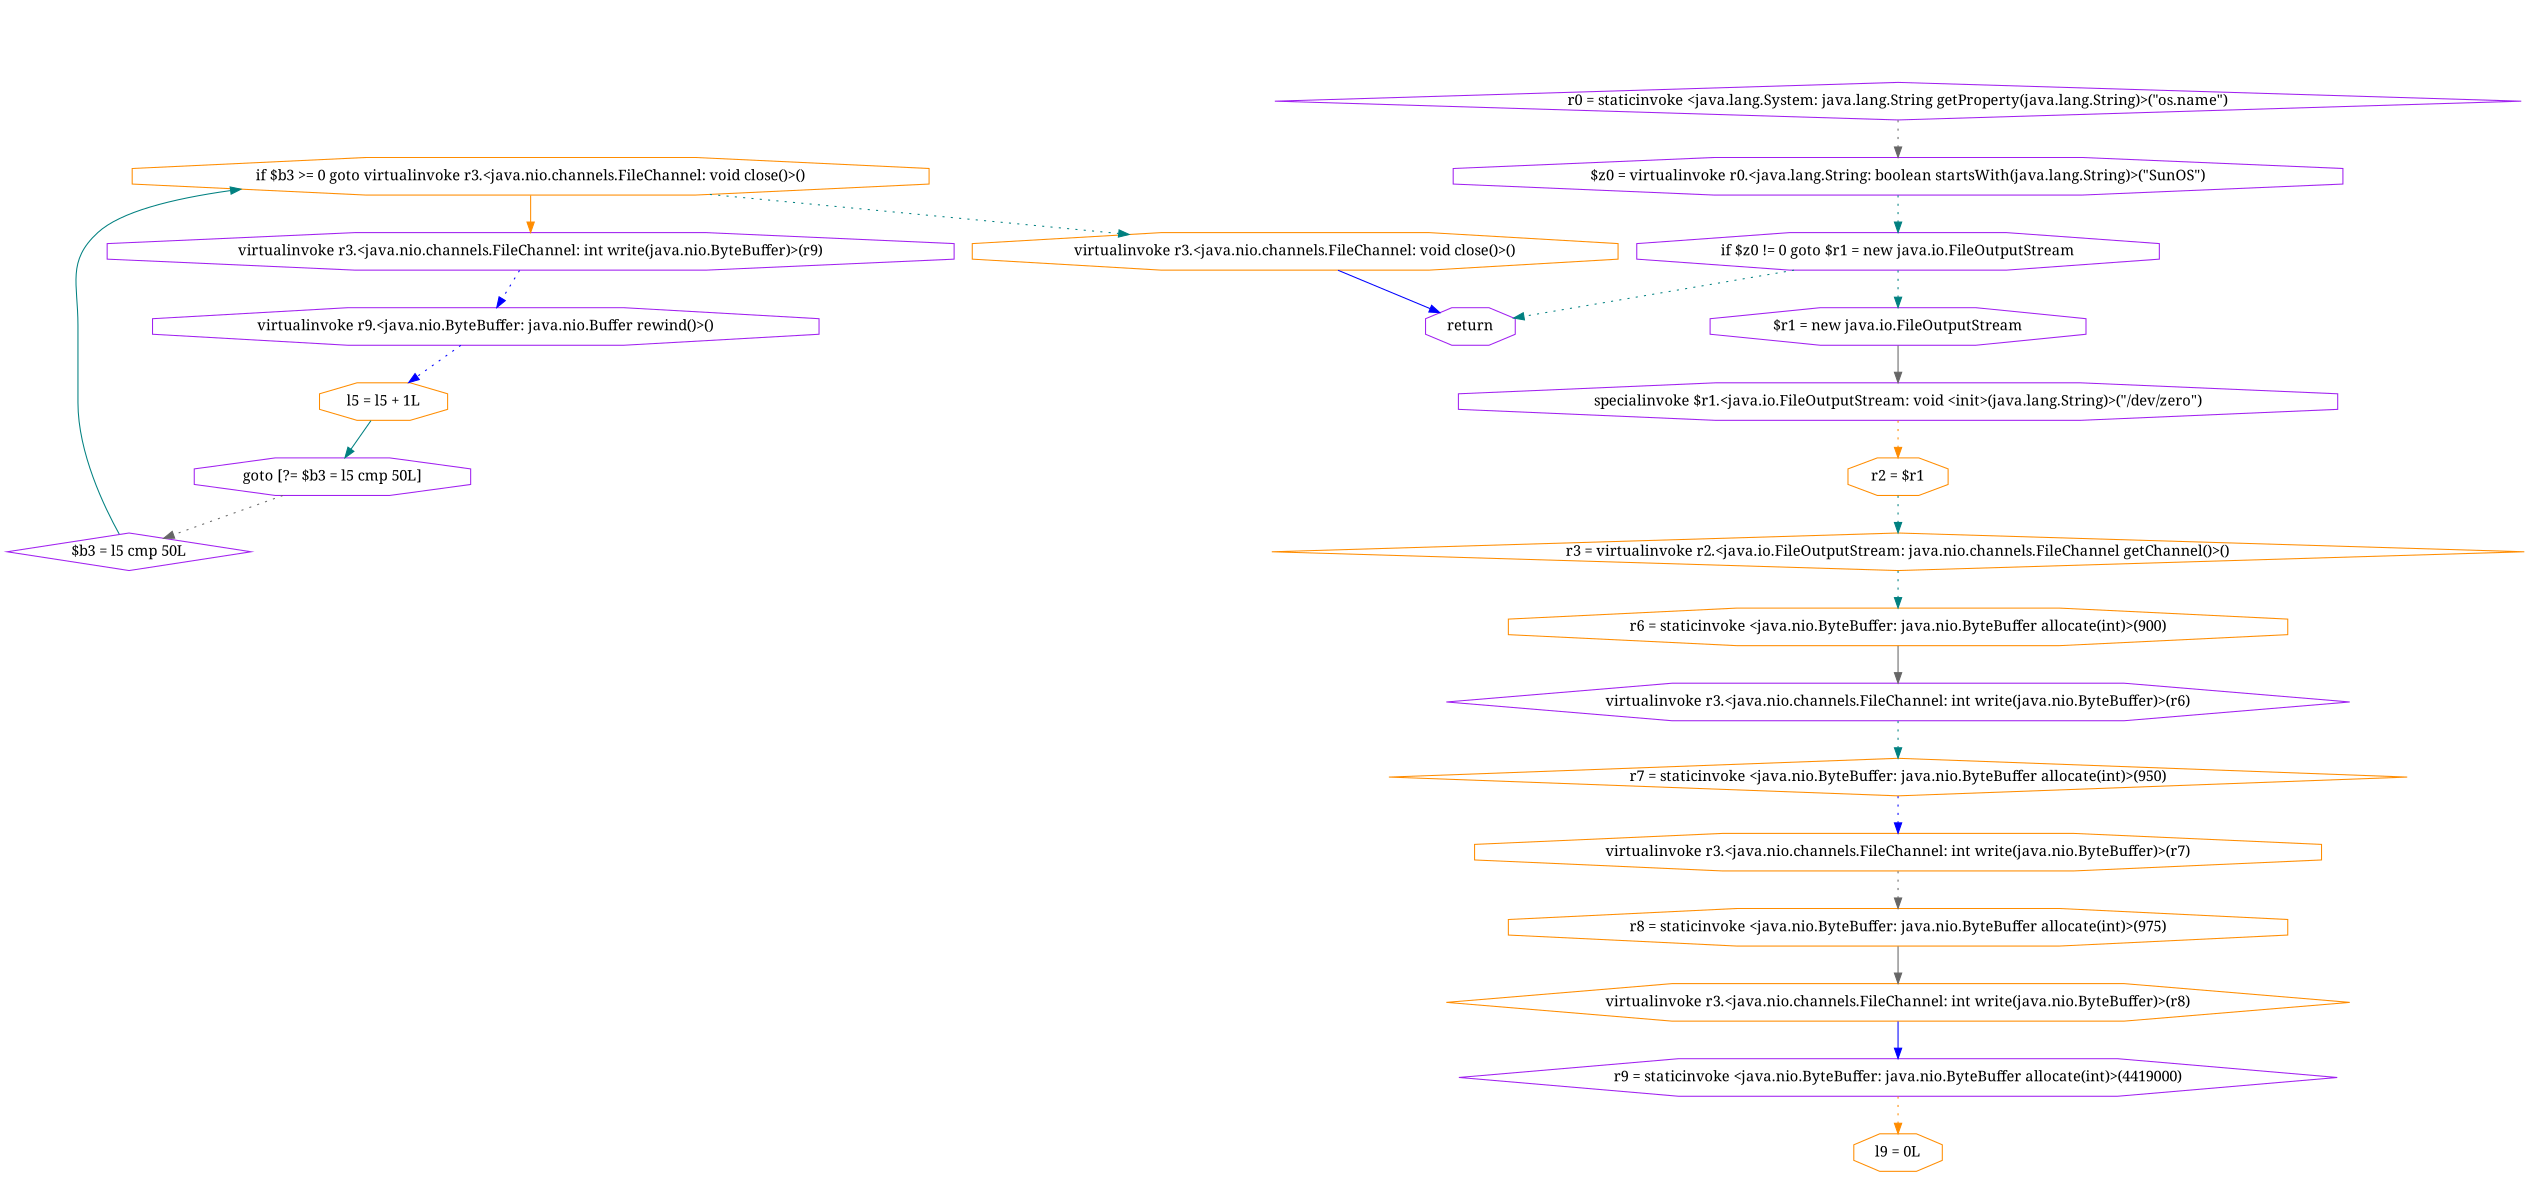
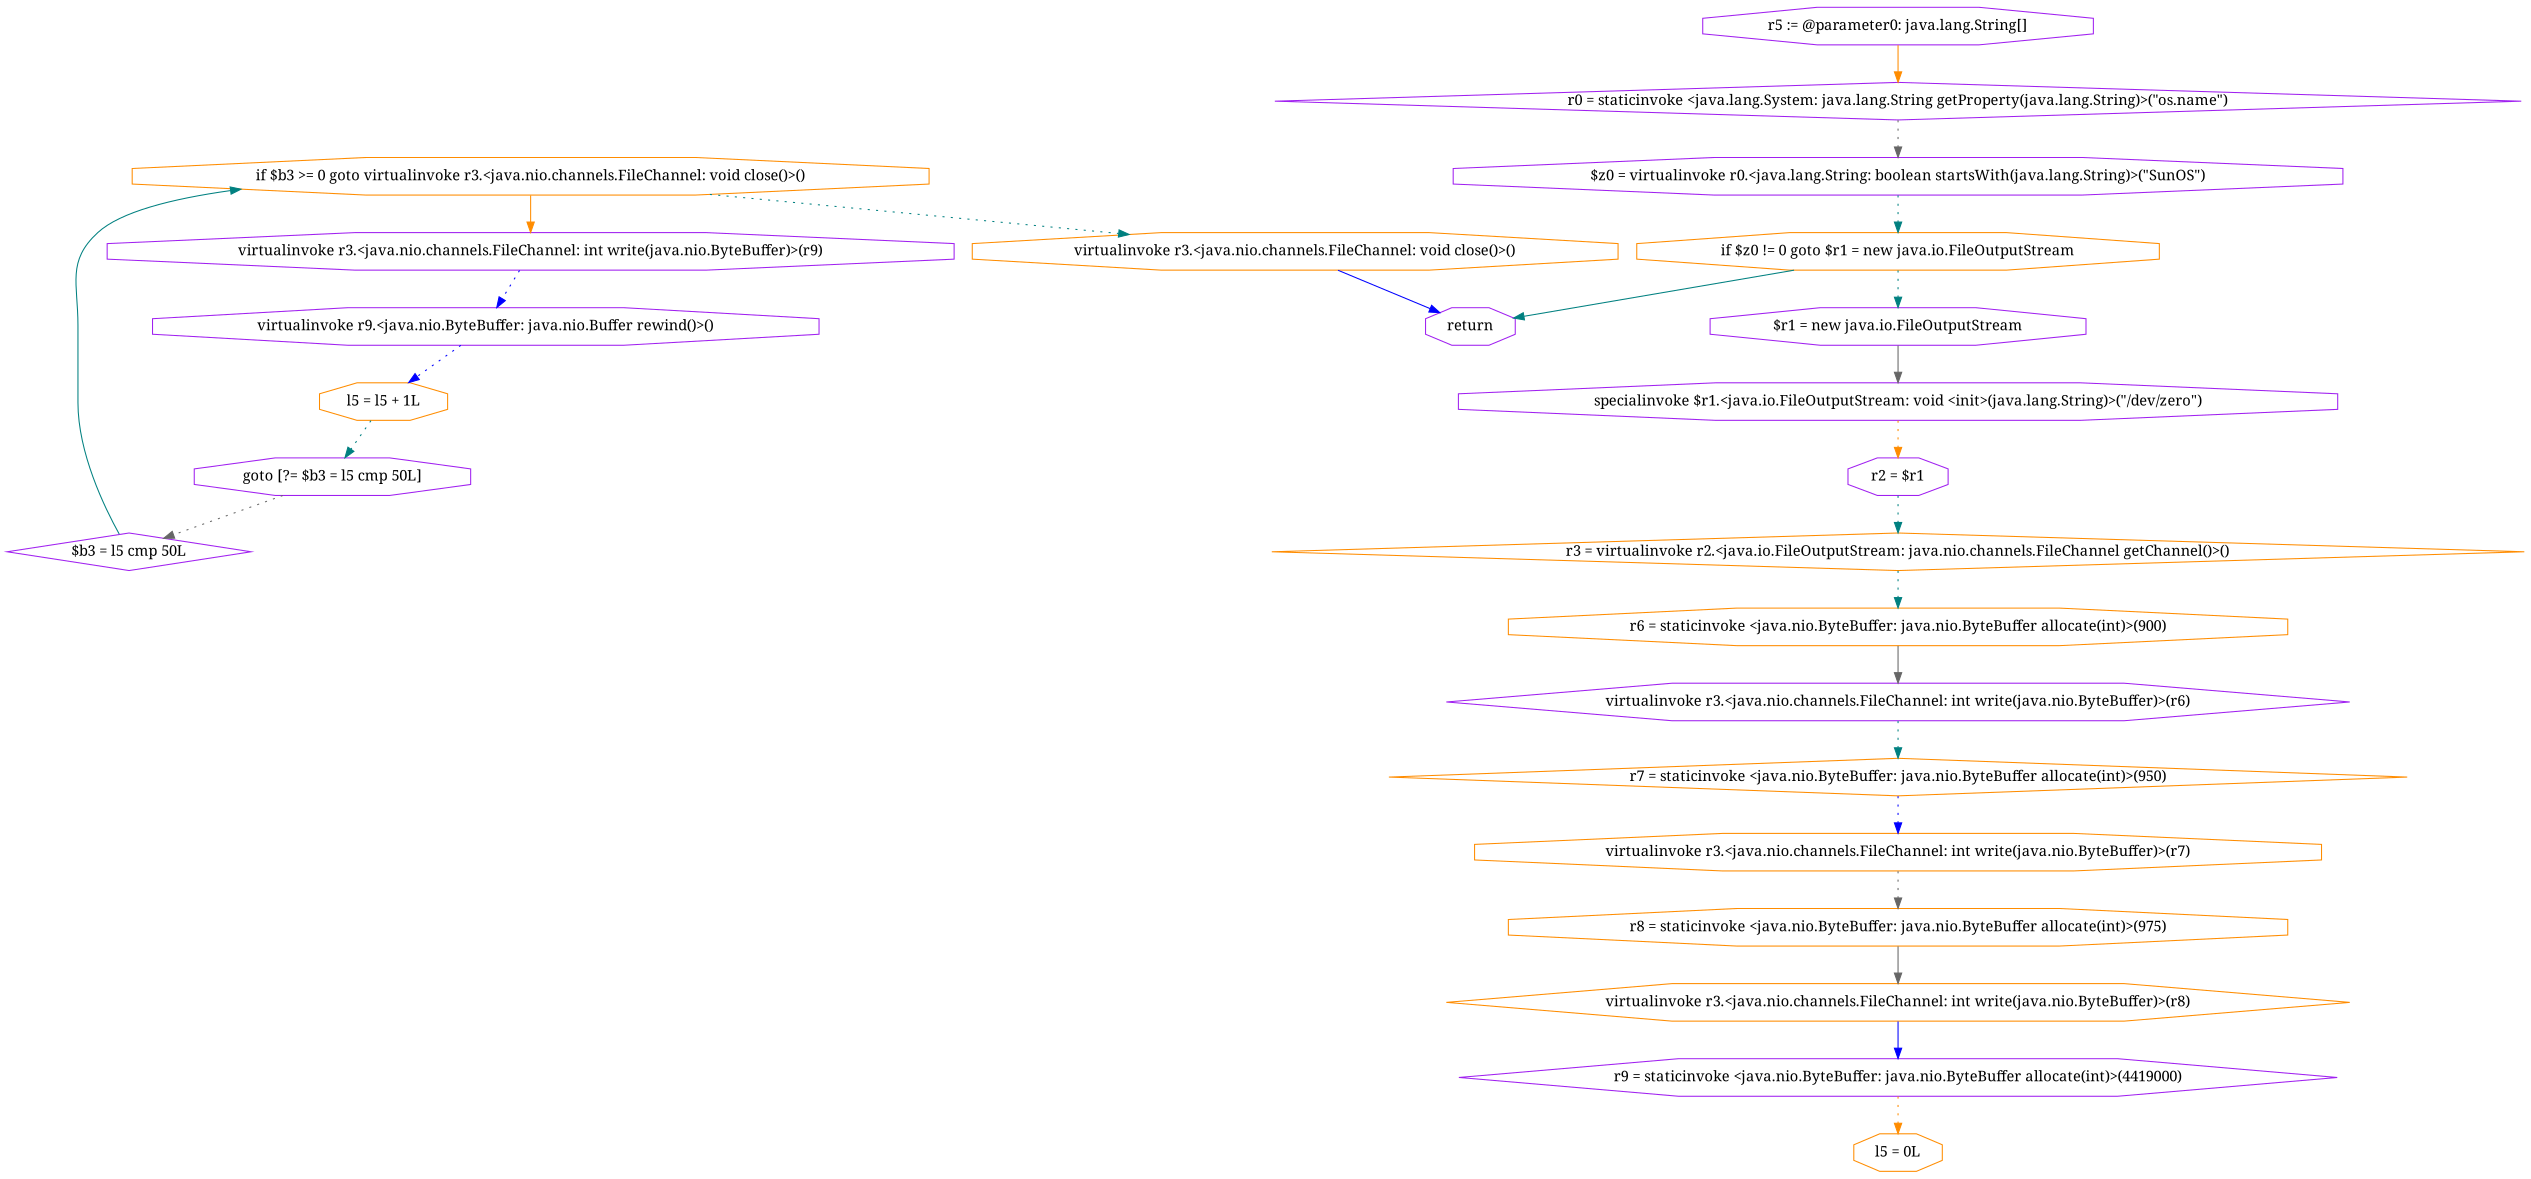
node "r5 := @parameter0: java.lang.String[]": added
node "if $z0 != 0 goto $r1 = new java.io.FileOutputStream": color purple -> darkorange
edge "if $z0 != 0 goto $r1 = new java.io.FileOutputStream" -> "return": style dotted -> solid
edge "l5 = l5 + 1L" -> "goto [?= $b3 = l5 cmp 50L]": style solid -> dotted
node "r2 = $r1": color darkorange -> purple
node "l9 = 0L": label "l9 = 0L" -> "l5 = 0L"
